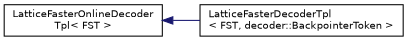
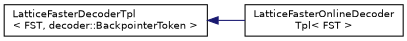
edge "LatticeFasterDecoderTpl < FST, decoder::BackpointerToken >" -> "LatticeFasterOnlineDecoder Tpl< FST >": reversed
